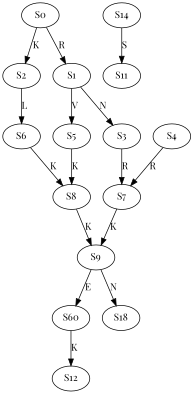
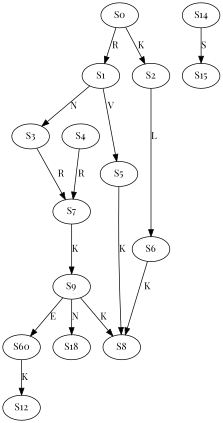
node "S11": label "S11" -> "S15"
edge "S8" -> "S9": reversed
